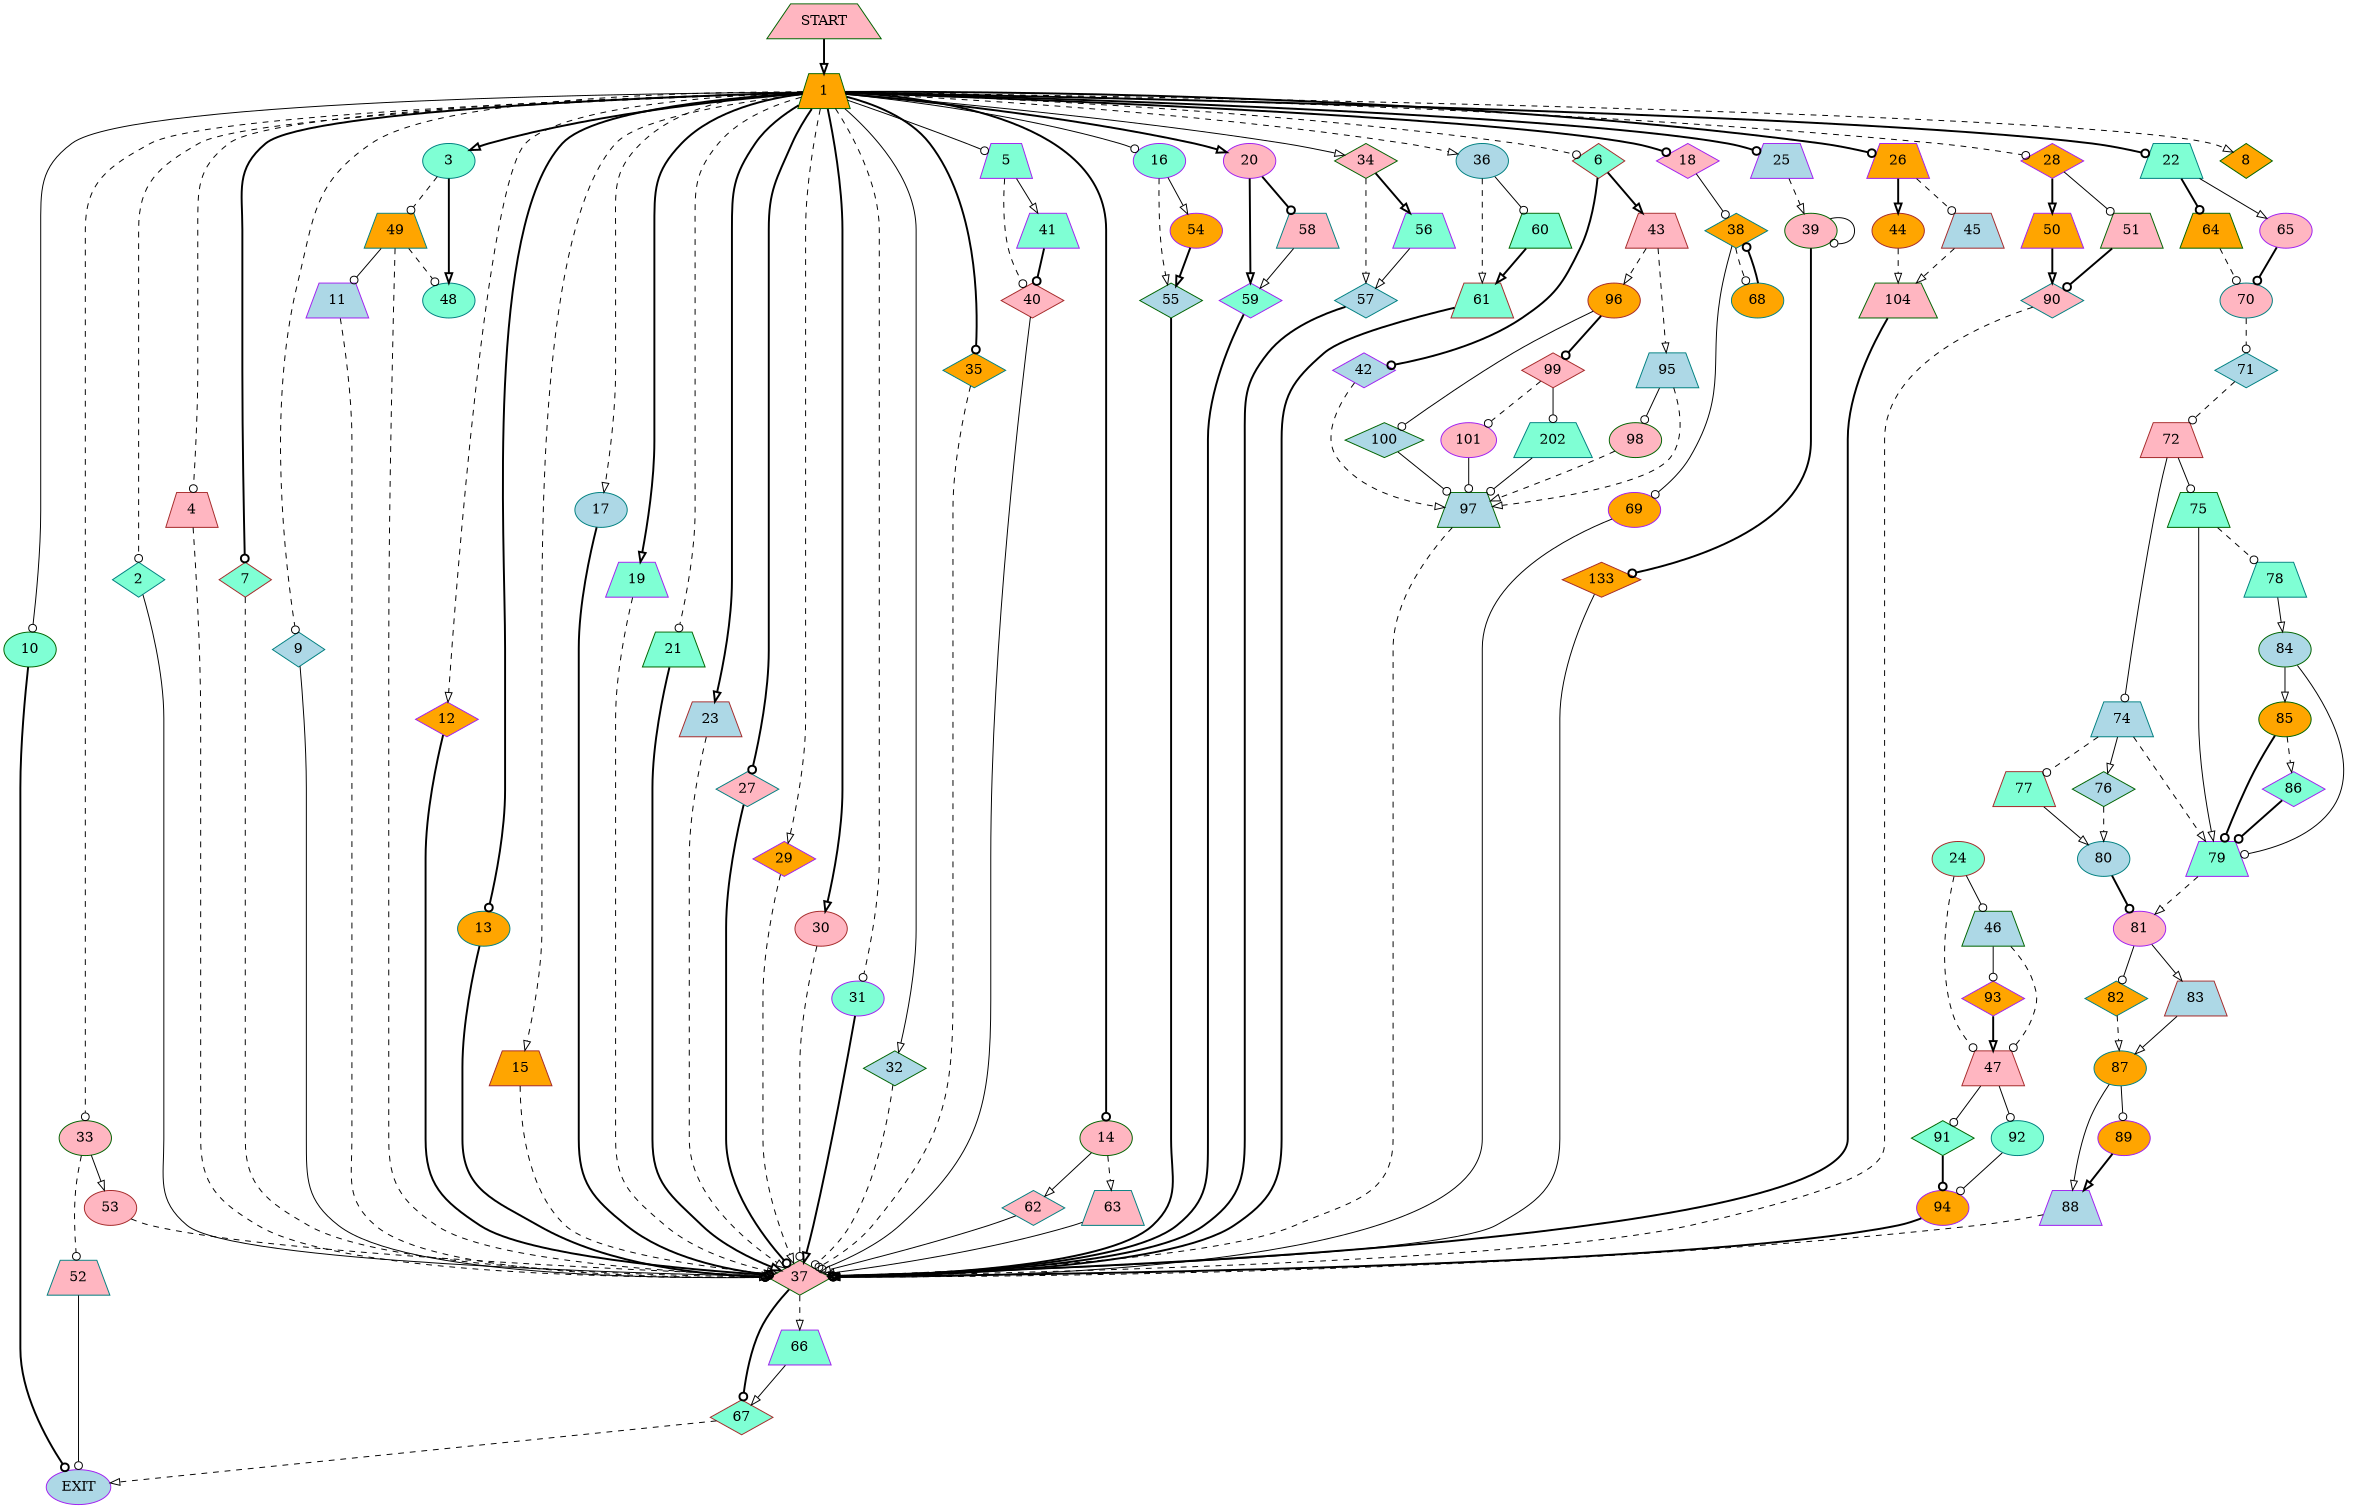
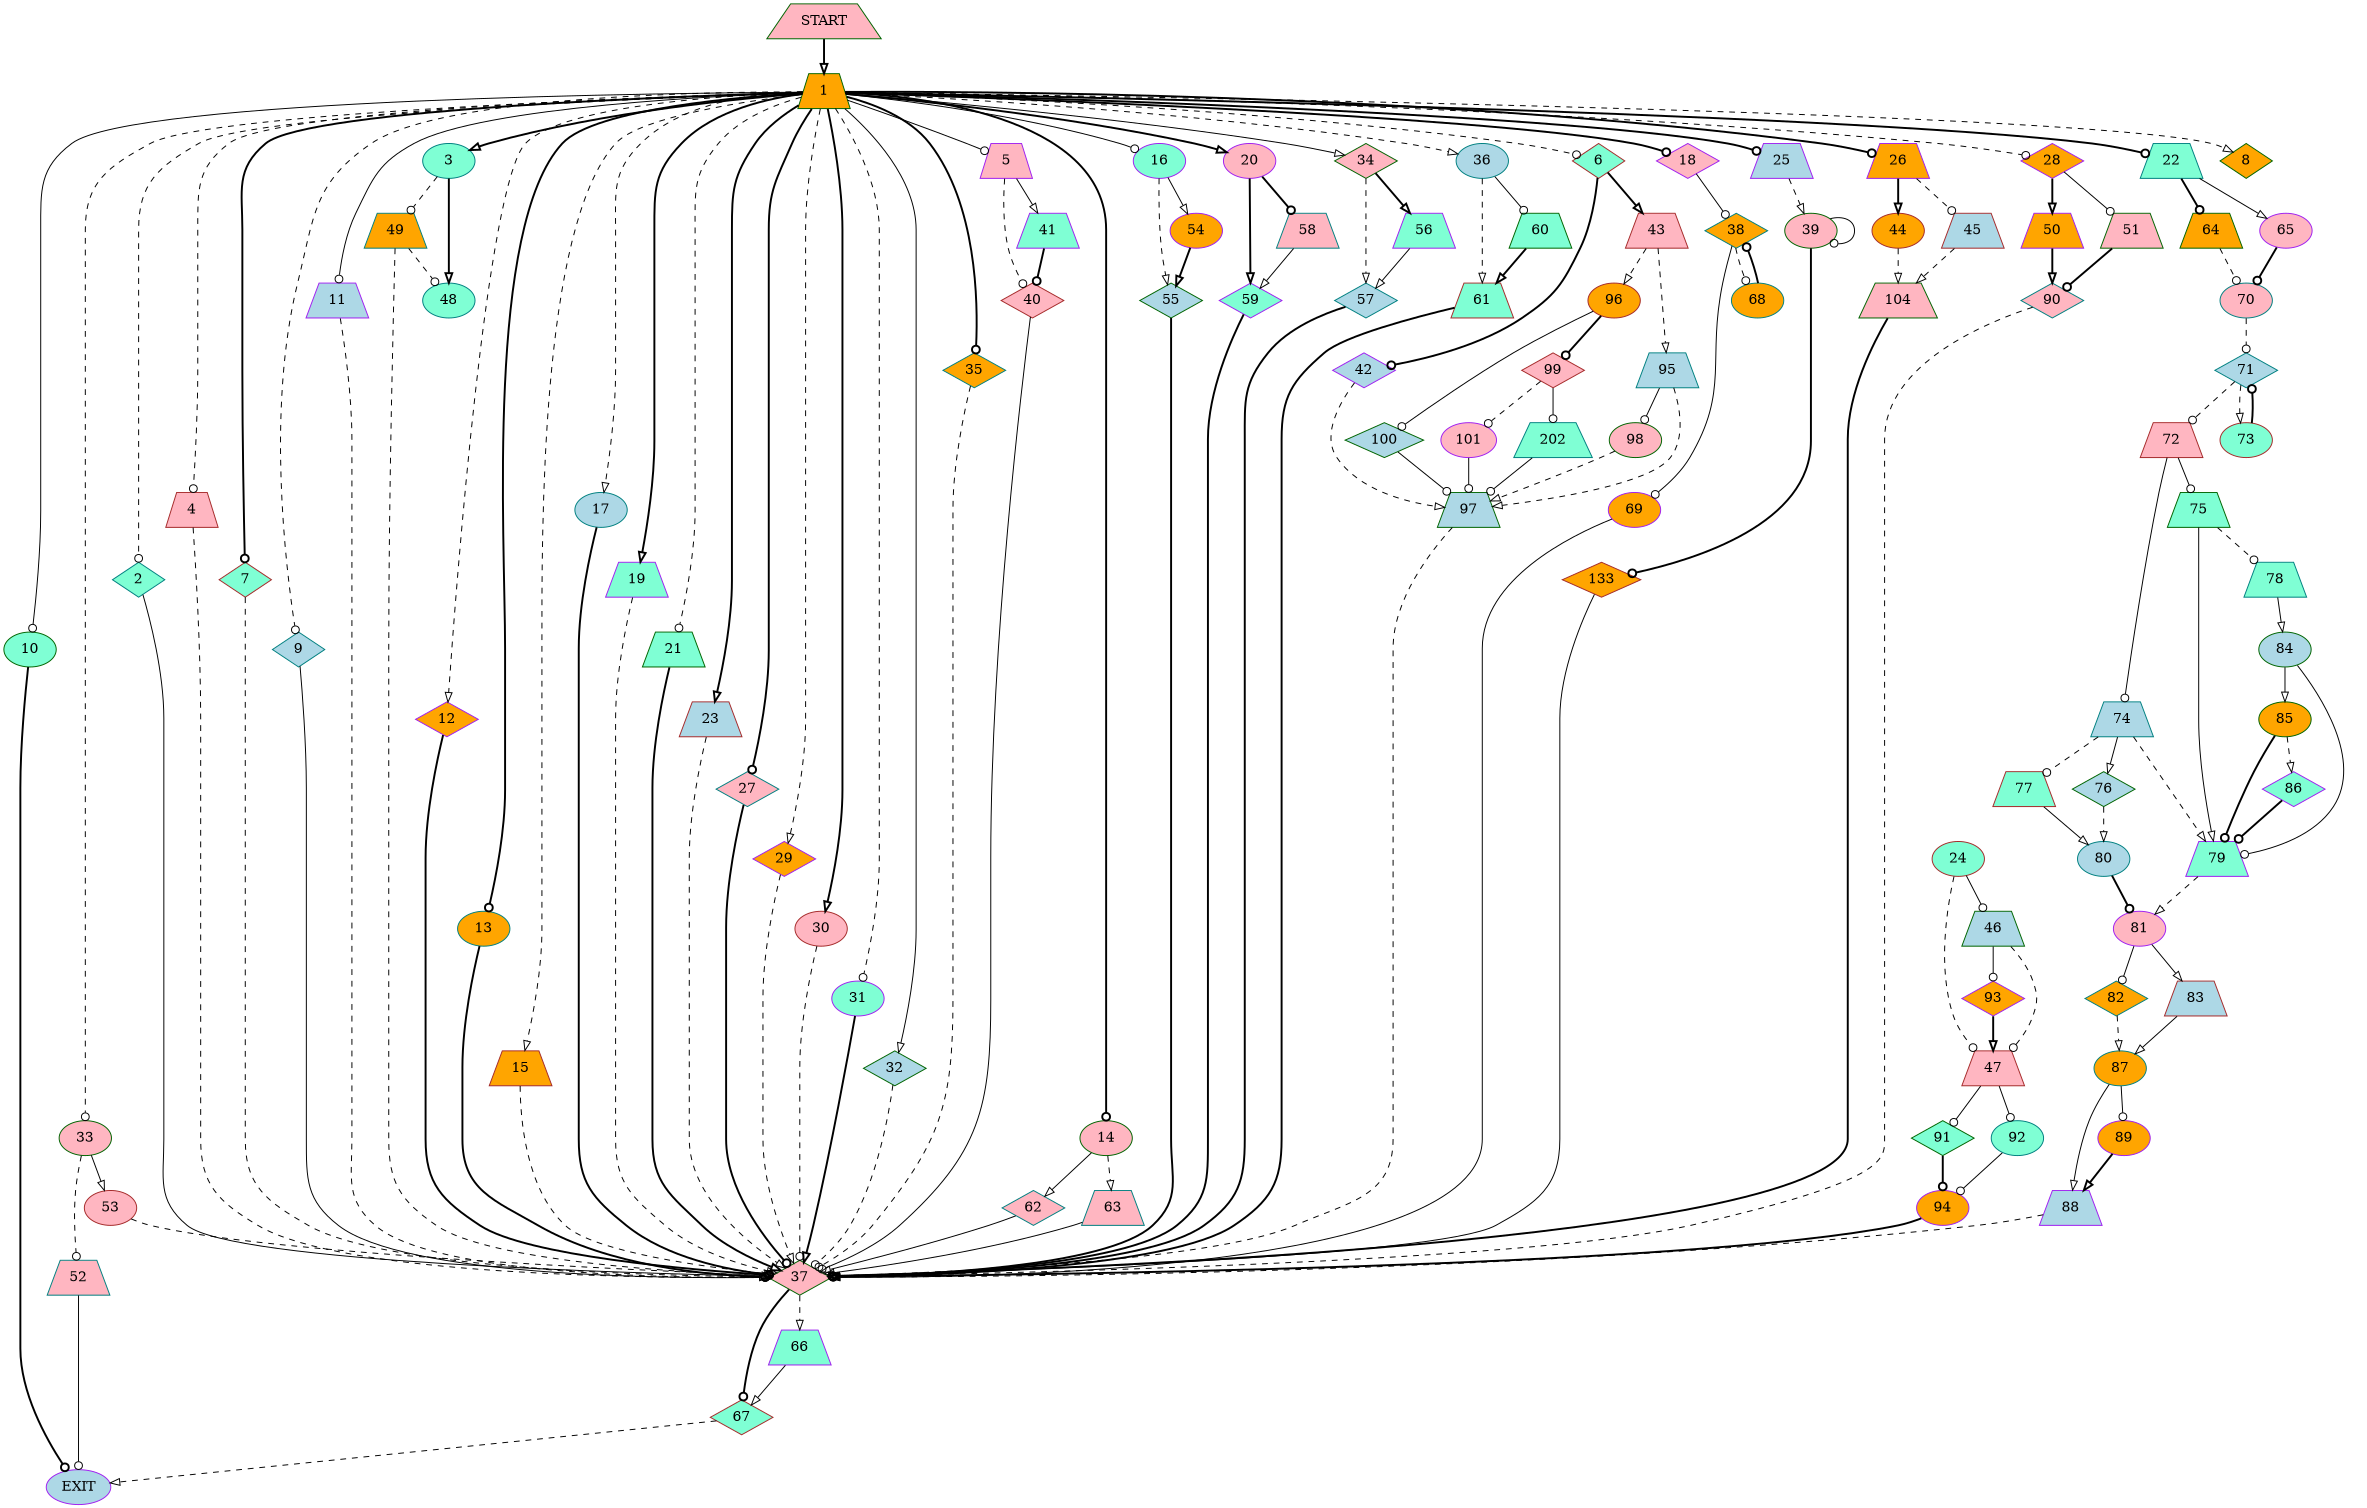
node "5": fillcolor aquamarine -> lightpink
edge "49" -> "11": now "1" -> "11"
node "73": added
